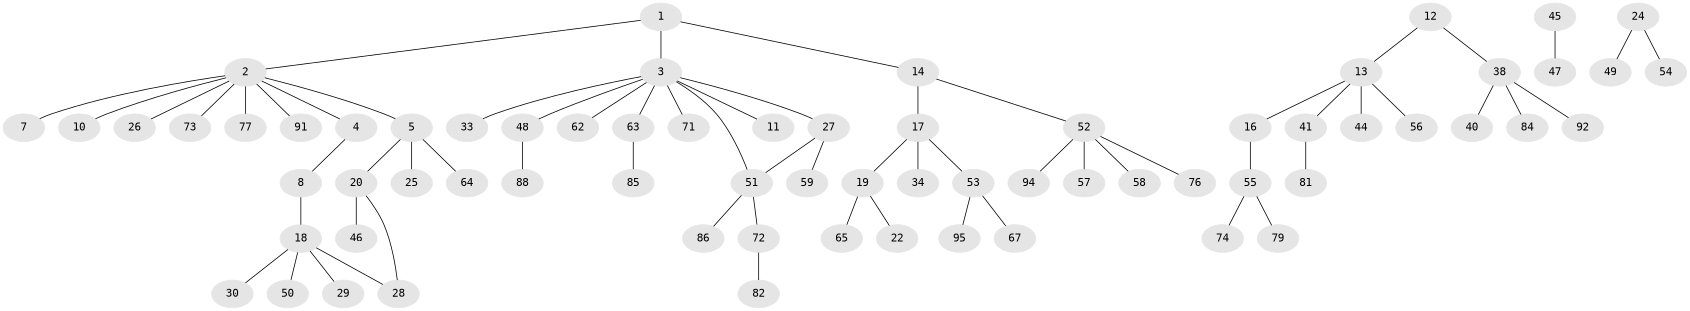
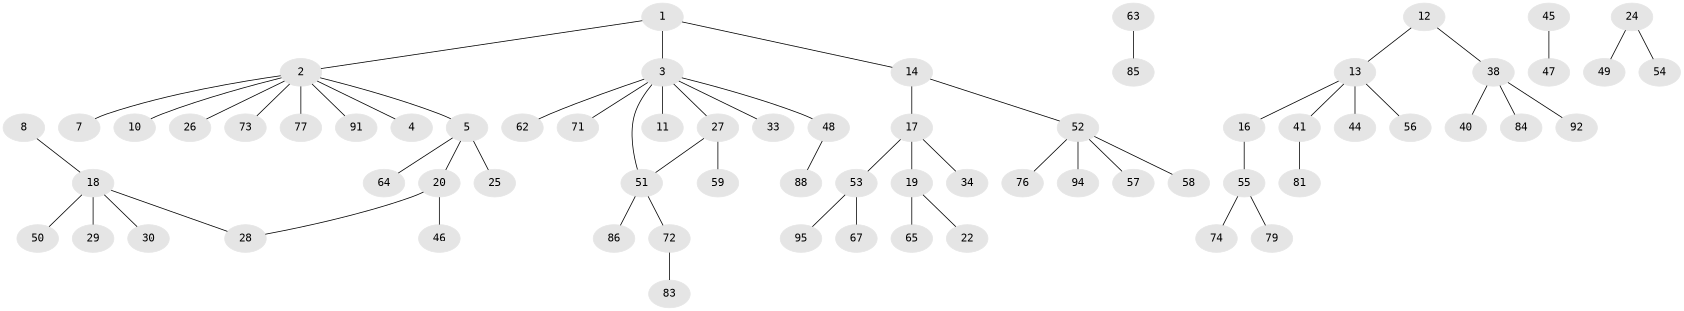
edge "3" -- "63": removed
edge "4" -- "8": removed
node "82": label "82" -> "83"
